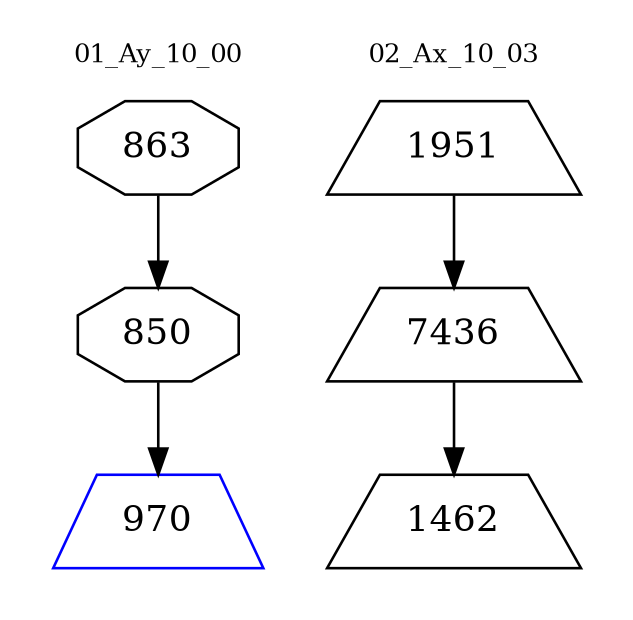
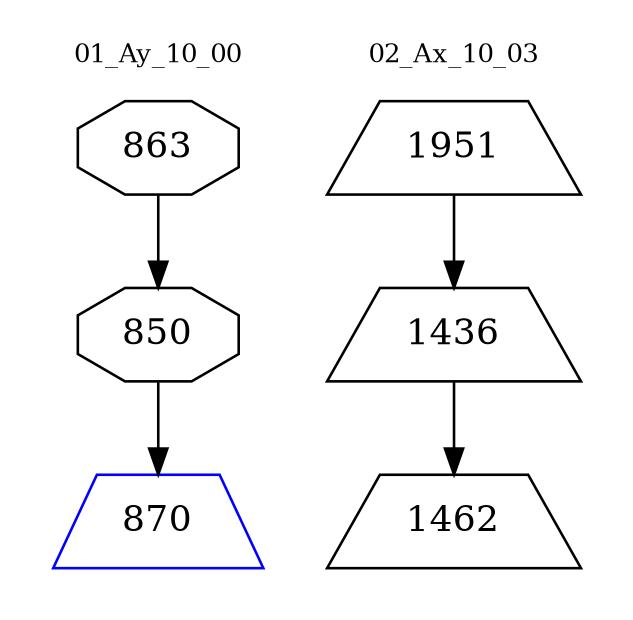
node "7436": label "7436" -> "1436"
node "970": label "970" -> "870"
